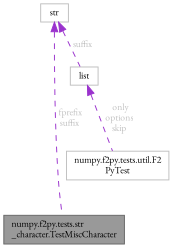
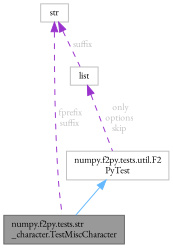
edge "numpy.f2py.tests.str _character.TestMiscCharacter" -> "numpy.f2py.tests.util.F2 PyTest": added
